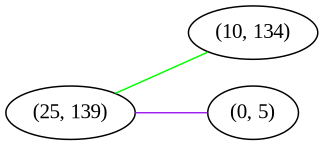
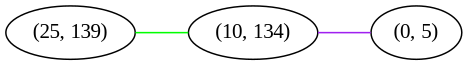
edge "(25, 139)" -- "(0, 5)": now "(10, 134)" -- "(0, 5)"
